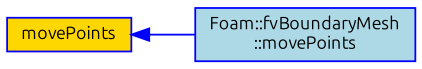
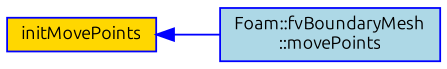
node "movePoints": label "movePoints" -> "initMovePoints"
